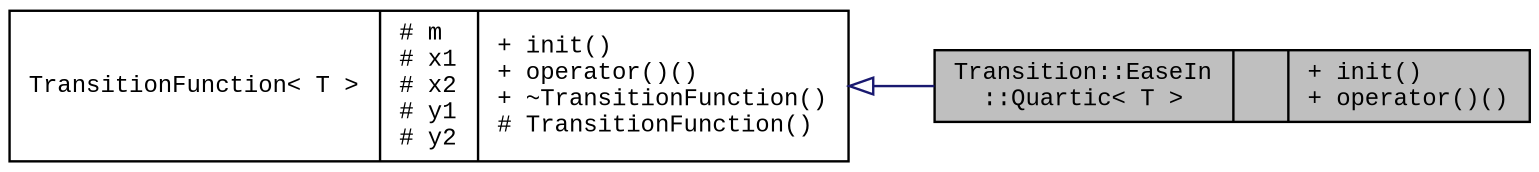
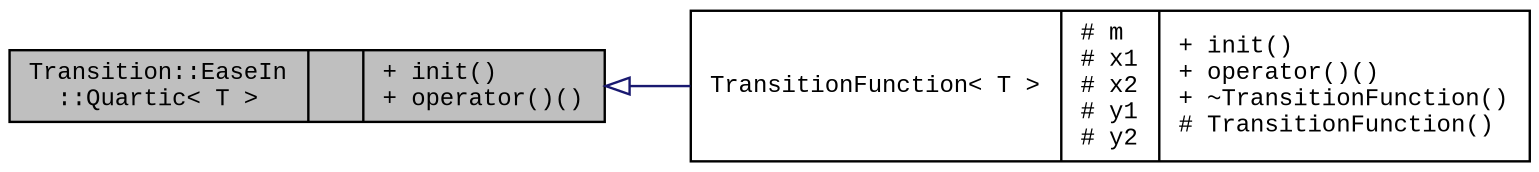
edge "Transition::EaseIn" -> "TransitionFunction< T >": reversed
